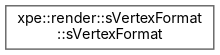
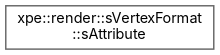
node "xpe::render::sVertexFormat ::sVertexFormat": label "xpe::render::sVertexFormat ::sVertexFormat" -> "xpe::render::sVertexFormat ::sAttribute"
